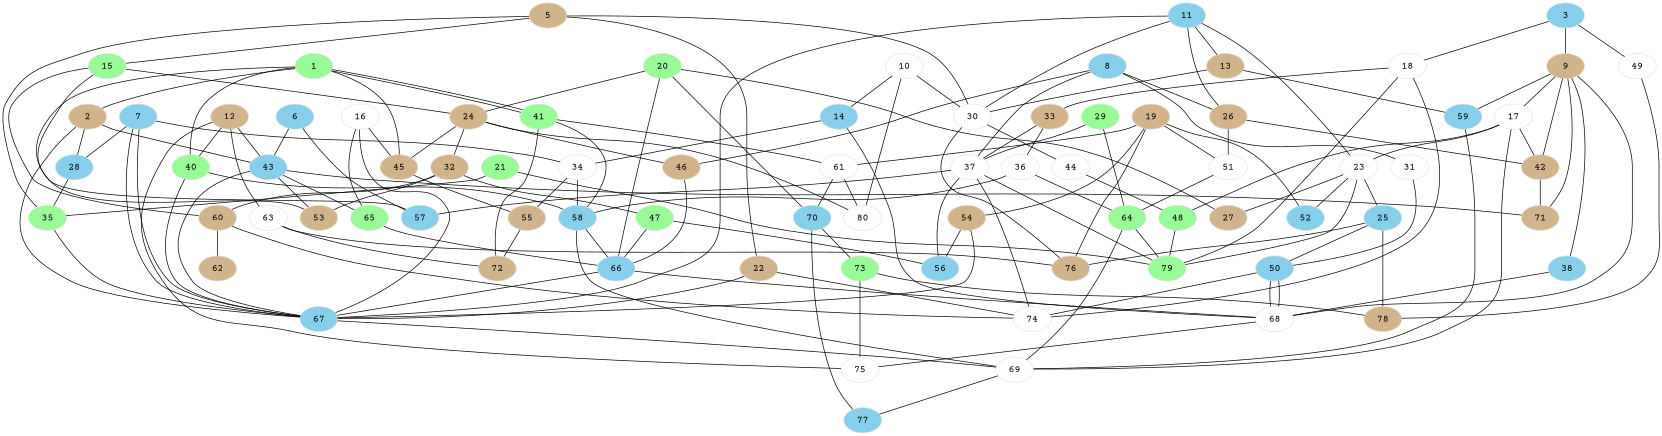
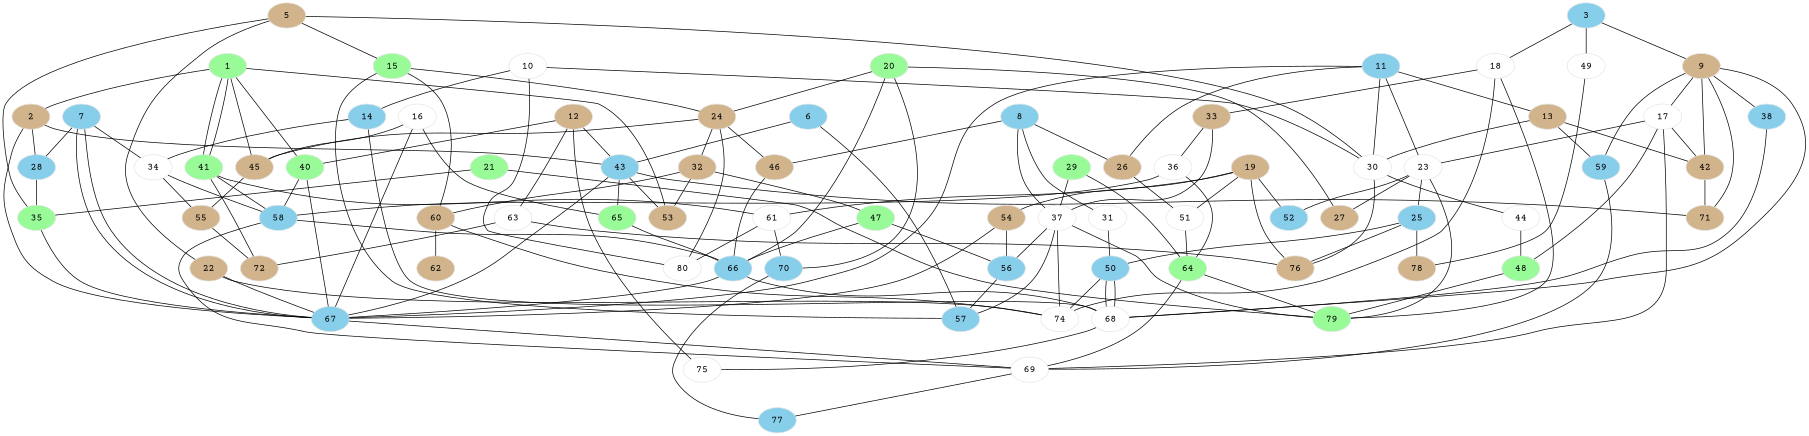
edge "26" -- "42": now "13" -- "42"
node "73": removed
edge "56" -- "57": added
